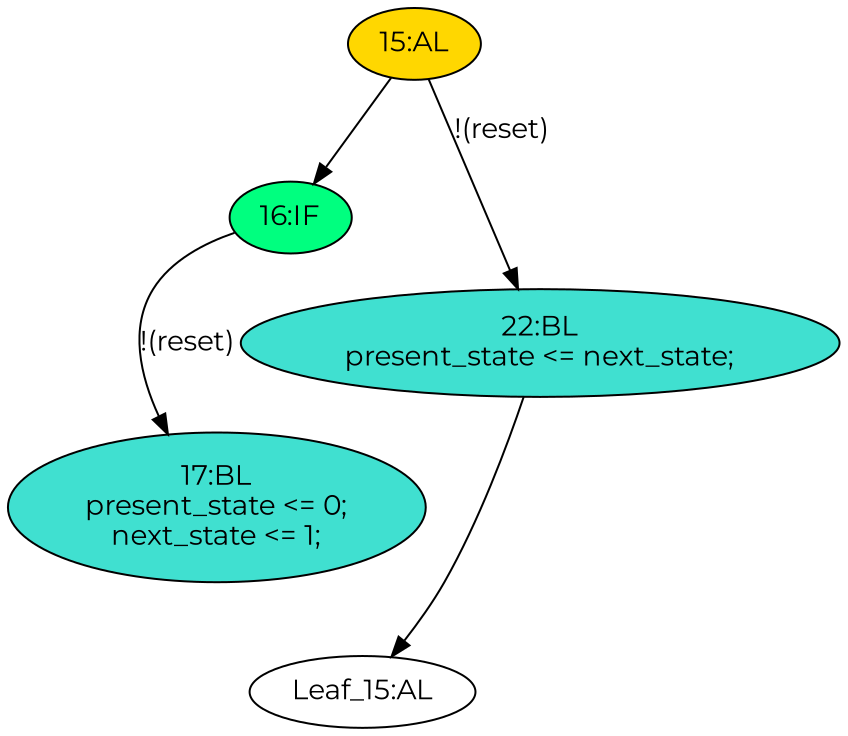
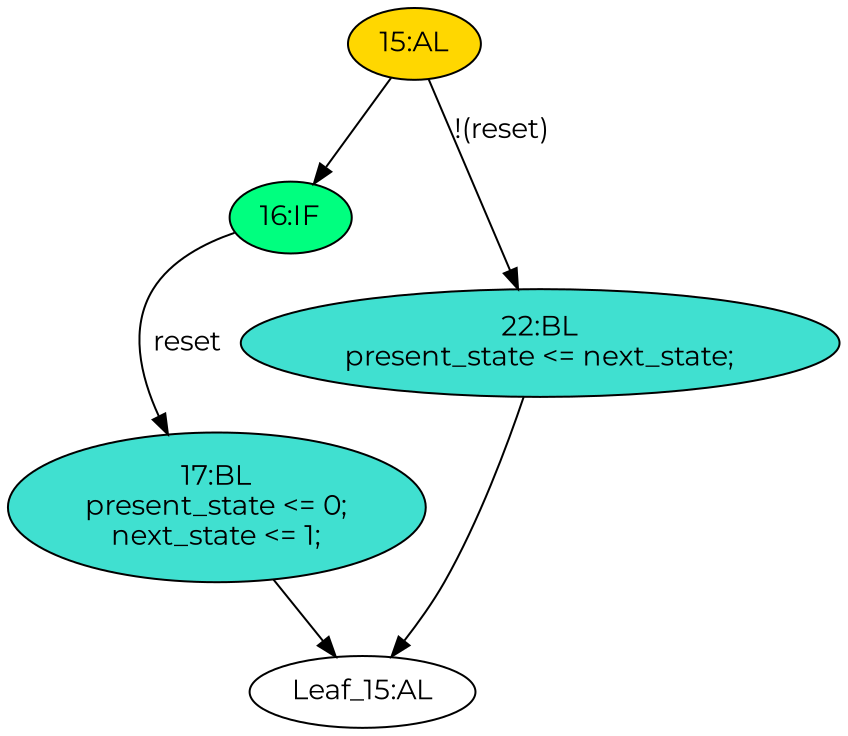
edge "16:IF" -> "17:BL present_state <= 0; next_state <= 1;": label "!(reset)" -> "reset"
edge "17:BL present_state <= 0; next_state <= 1;" -> "Leaf_15:AL": added
